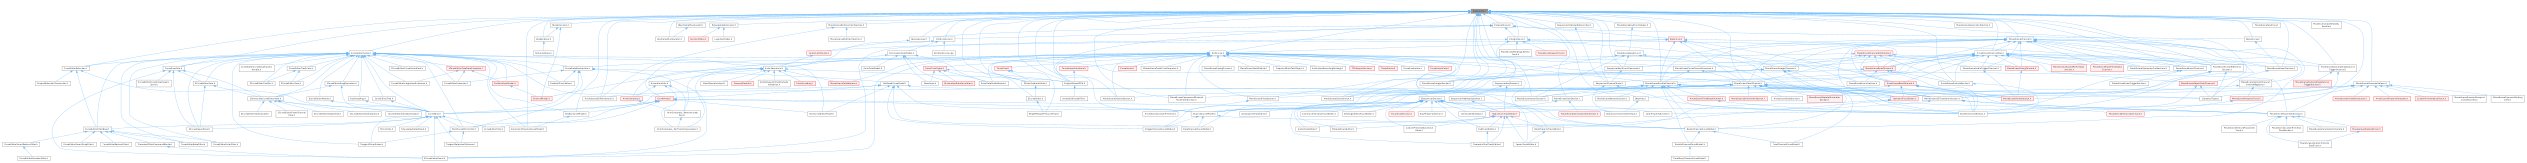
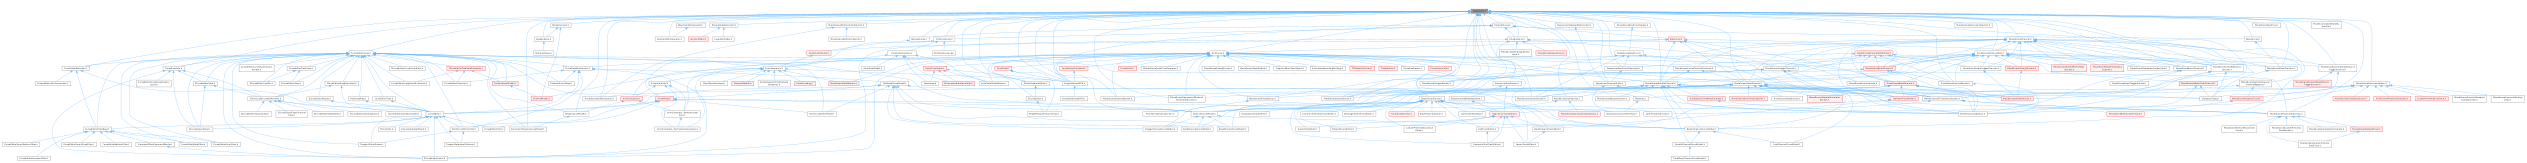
edge "MovieSceneDoublePerlinNoise Channel.h" -> "MovieSceneChannel.h": added
node "IAnimationDataModel.h": label "IAnimationDataModel.h" -> "ParameterSection.h"
edge "ChannelCurveModel.h" -> "CurveEditorTypes.h": added
edge "SColorGradientEditor.h" -> "CurveFloat.h": now "EngineSharedPCH.h" -> "CurveFloat.h"
edge "MovieSceneEnumSection.h" -> "MovieSceneByteChannel.h": removed
edge "KeyBarCurveModel.h" -> "CurveModel.h": now "KeyBarCurveModel.h" -> "AnimCompress.h"
node "MovieSceneCustomPrimitive.h": label "MovieSceneCustomPrimitive.h" -> "MovieSceneSlomoSection.h"
node "BoolChannelCurveModel.h": added
edge "SCurveEditorPanel.h" -> "CurveEditorTypes.h": added
edge "CurveEditorGaussianFilter.h" -> "CurveEditorSmartReduceFilter.h": now "CurveEditorGaussianFilter.h" -> "CurveEditorFilterBase.h"
